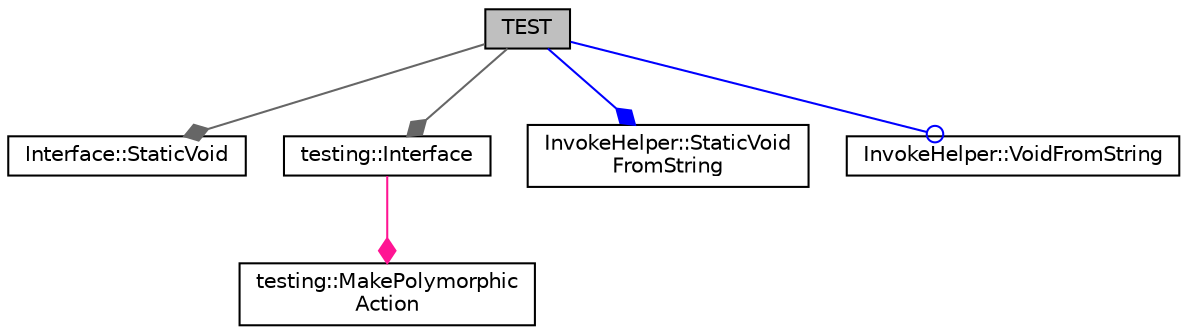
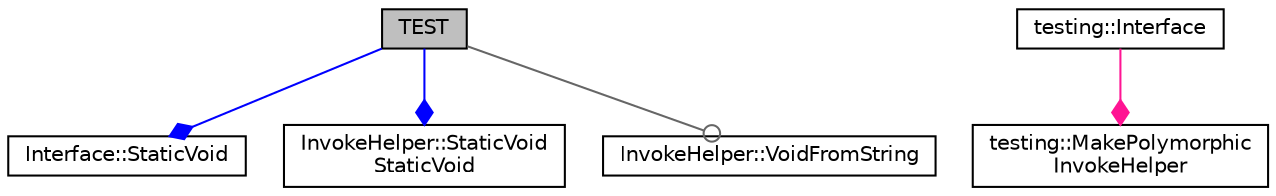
edge "TEST" -> "testing::Interface": removed
edge "TEST" -> "Interface::StaticVoid": color gray40 -> blue
edge "TEST" -> "InvokeHelper::VoidFromString": color blue -> gray40
node "InvokeHelper::StaticVoid FromString": label "InvokeHelper::StaticVoid FromString" -> "InvokeHelper::StaticVoid StaticVoid"
node "testing::MakePolymorphic Action": label "testing::MakePolymorphic Action" -> "testing::MakePolymorphic InvokeHelper"
